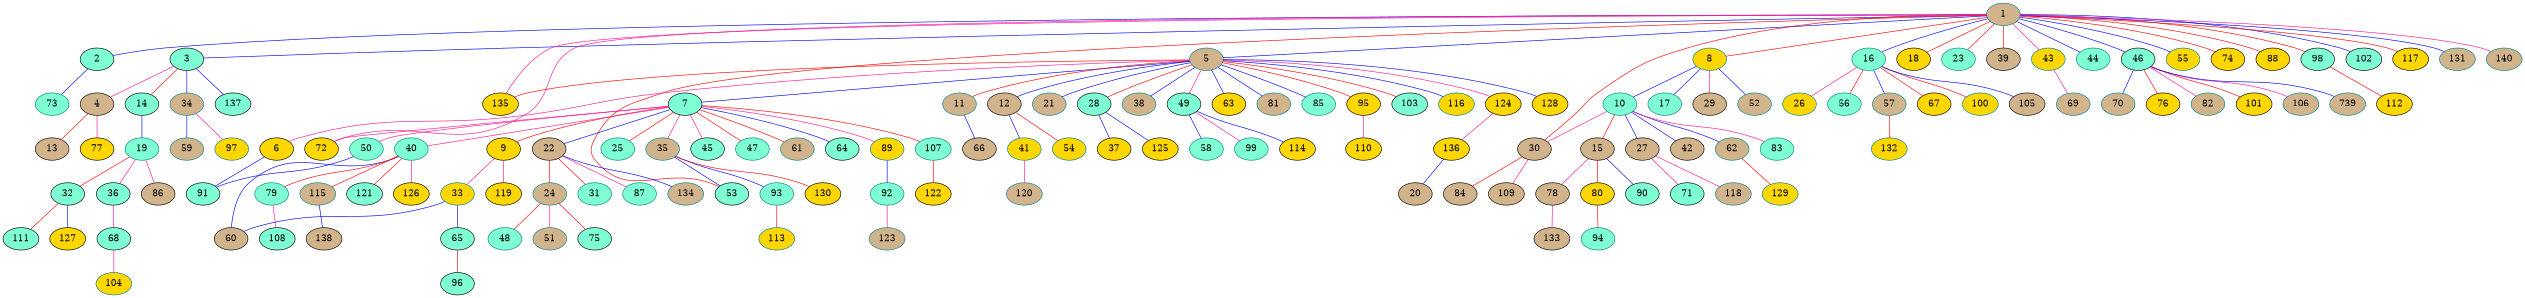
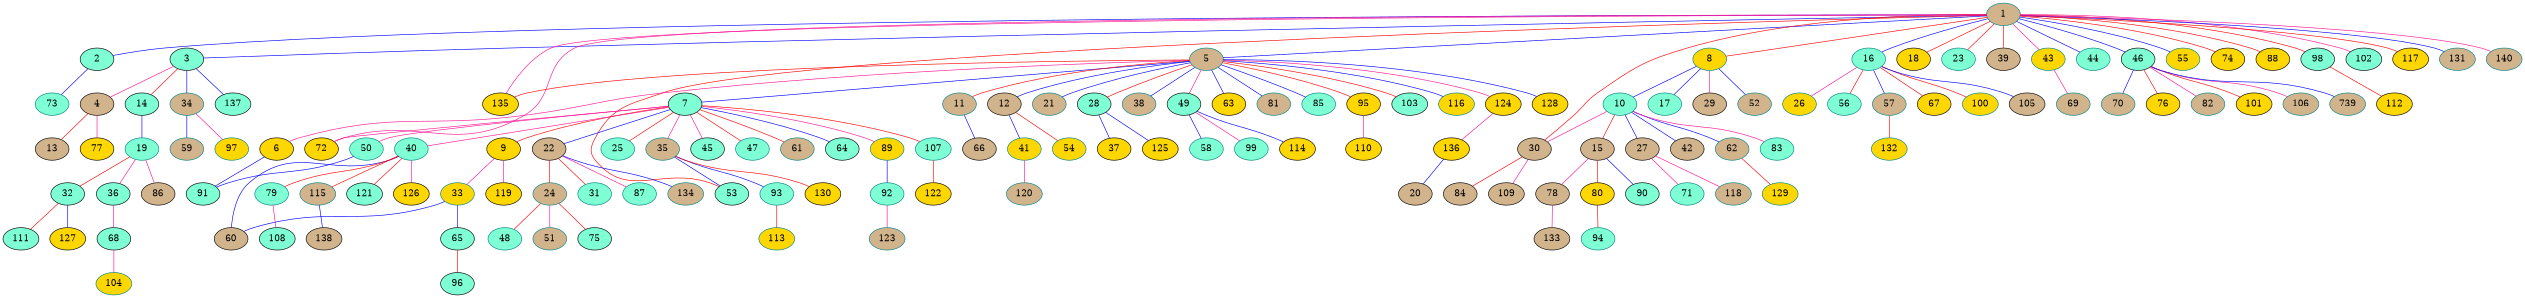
edge "1" -- "102": color blue -> deeppink
node "71": color black -> teal
